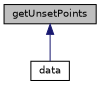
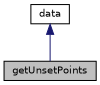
edge "data" -> "getUnsetPoints": reversed
